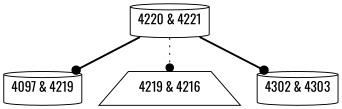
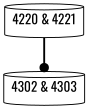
node "4097 & 4219": removed
node "4219 & 4216": removed
